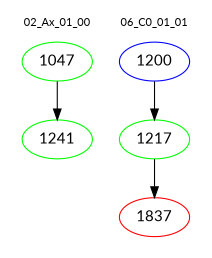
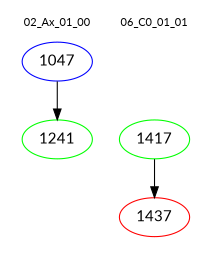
node "1047": color green -> blue
node "1200": removed
node "1217": label "1217" -> "1417"
node "1837": label "1837" -> "1437"
